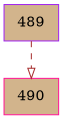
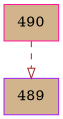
edge "489" -> "490": reversed
